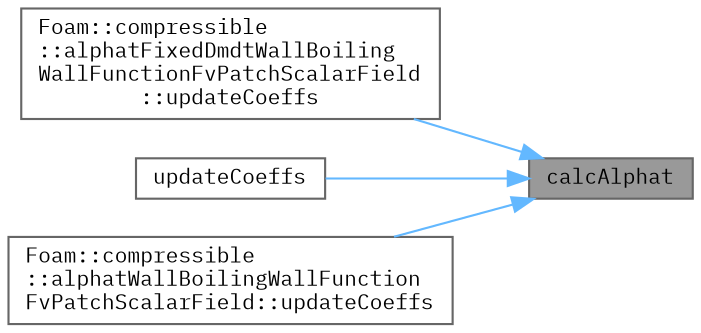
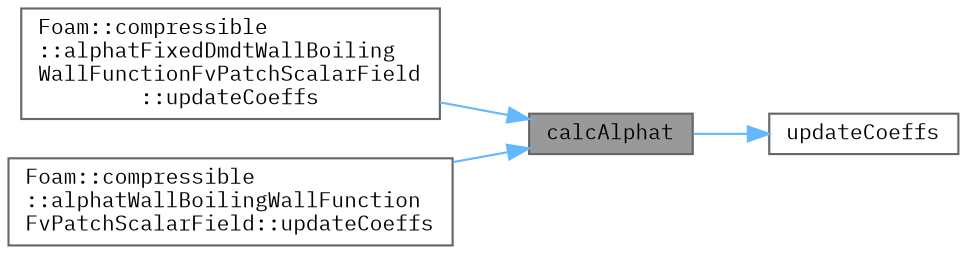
edge "updateCoeffs" -> "calcAlphat": reversed
